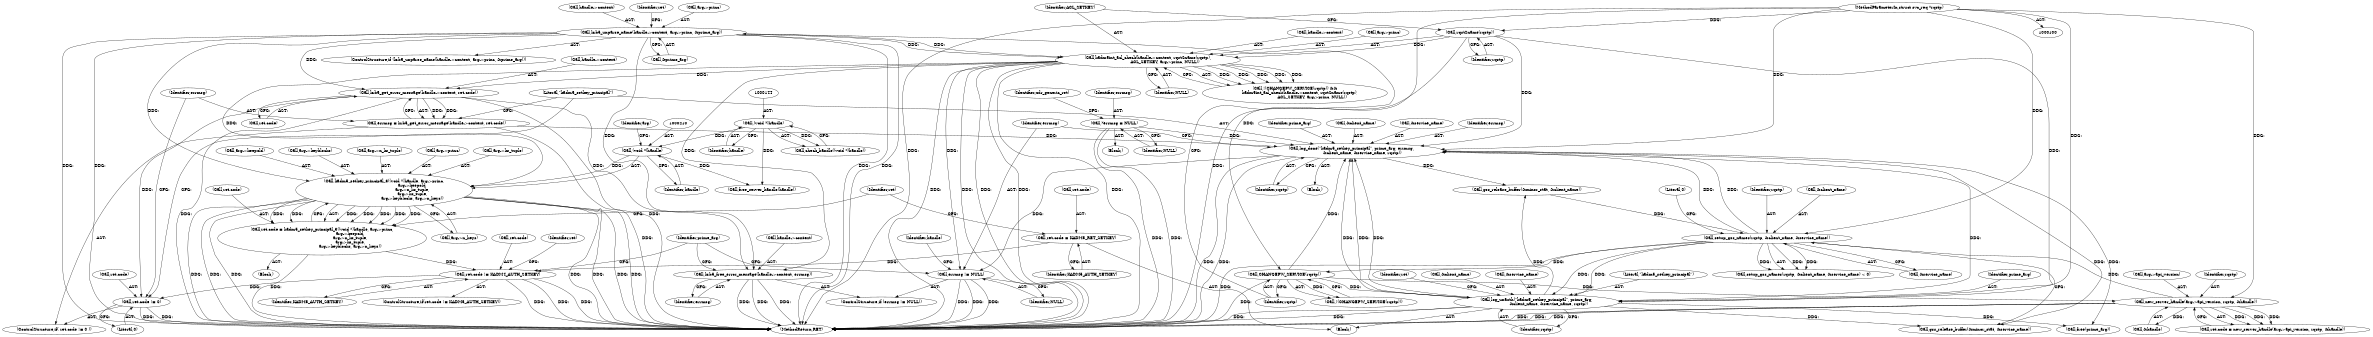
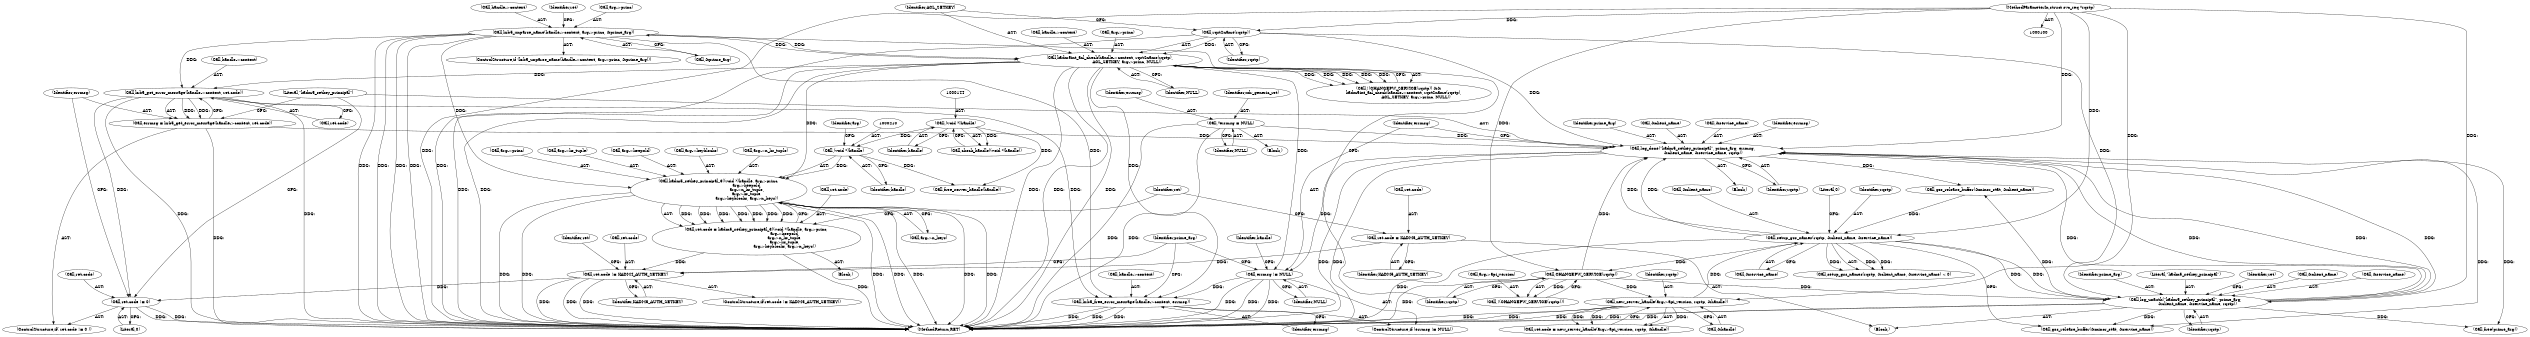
edge "(Identifier,xdr_generic_ret)" -> "(Call,*errmsg = NULL)": label "CFG: " -> "AST: "
node "(Call,ret.code = KADM5_RET_SETKEY)": label "(Call,ret.code = KADM5_RET_SETKEY)" -> "(Call,ret.code = KADM5_AUTH_SETKEY)"
edge "(Call,errmsg != NULL)" -> "(Call,krb5_free_error_message(handle->context, errmsg))": added, label "DDG:"
edge "(Call,arg->api_version)" -> "(Call,new_server_handle(arg->api_version, rqstp, &handle))": now "(Call,arg->api_version)" -> "(Call,!(CHANGEPW_SERVICE(rqstp)))"
edge "(Call,new_server_handle(arg->api_version, rqstp, &handle))" -> "(Call,&handle)": label "DDG: " -> "CFG: "
